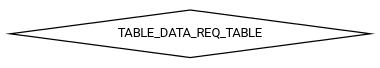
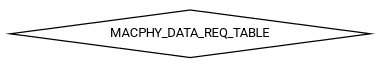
node "TABLE_DATA_REQ_TABLE": label "TABLE_DATA_REQ_TABLE" -> "MACPHY_DATA_REQ_TABLE"
